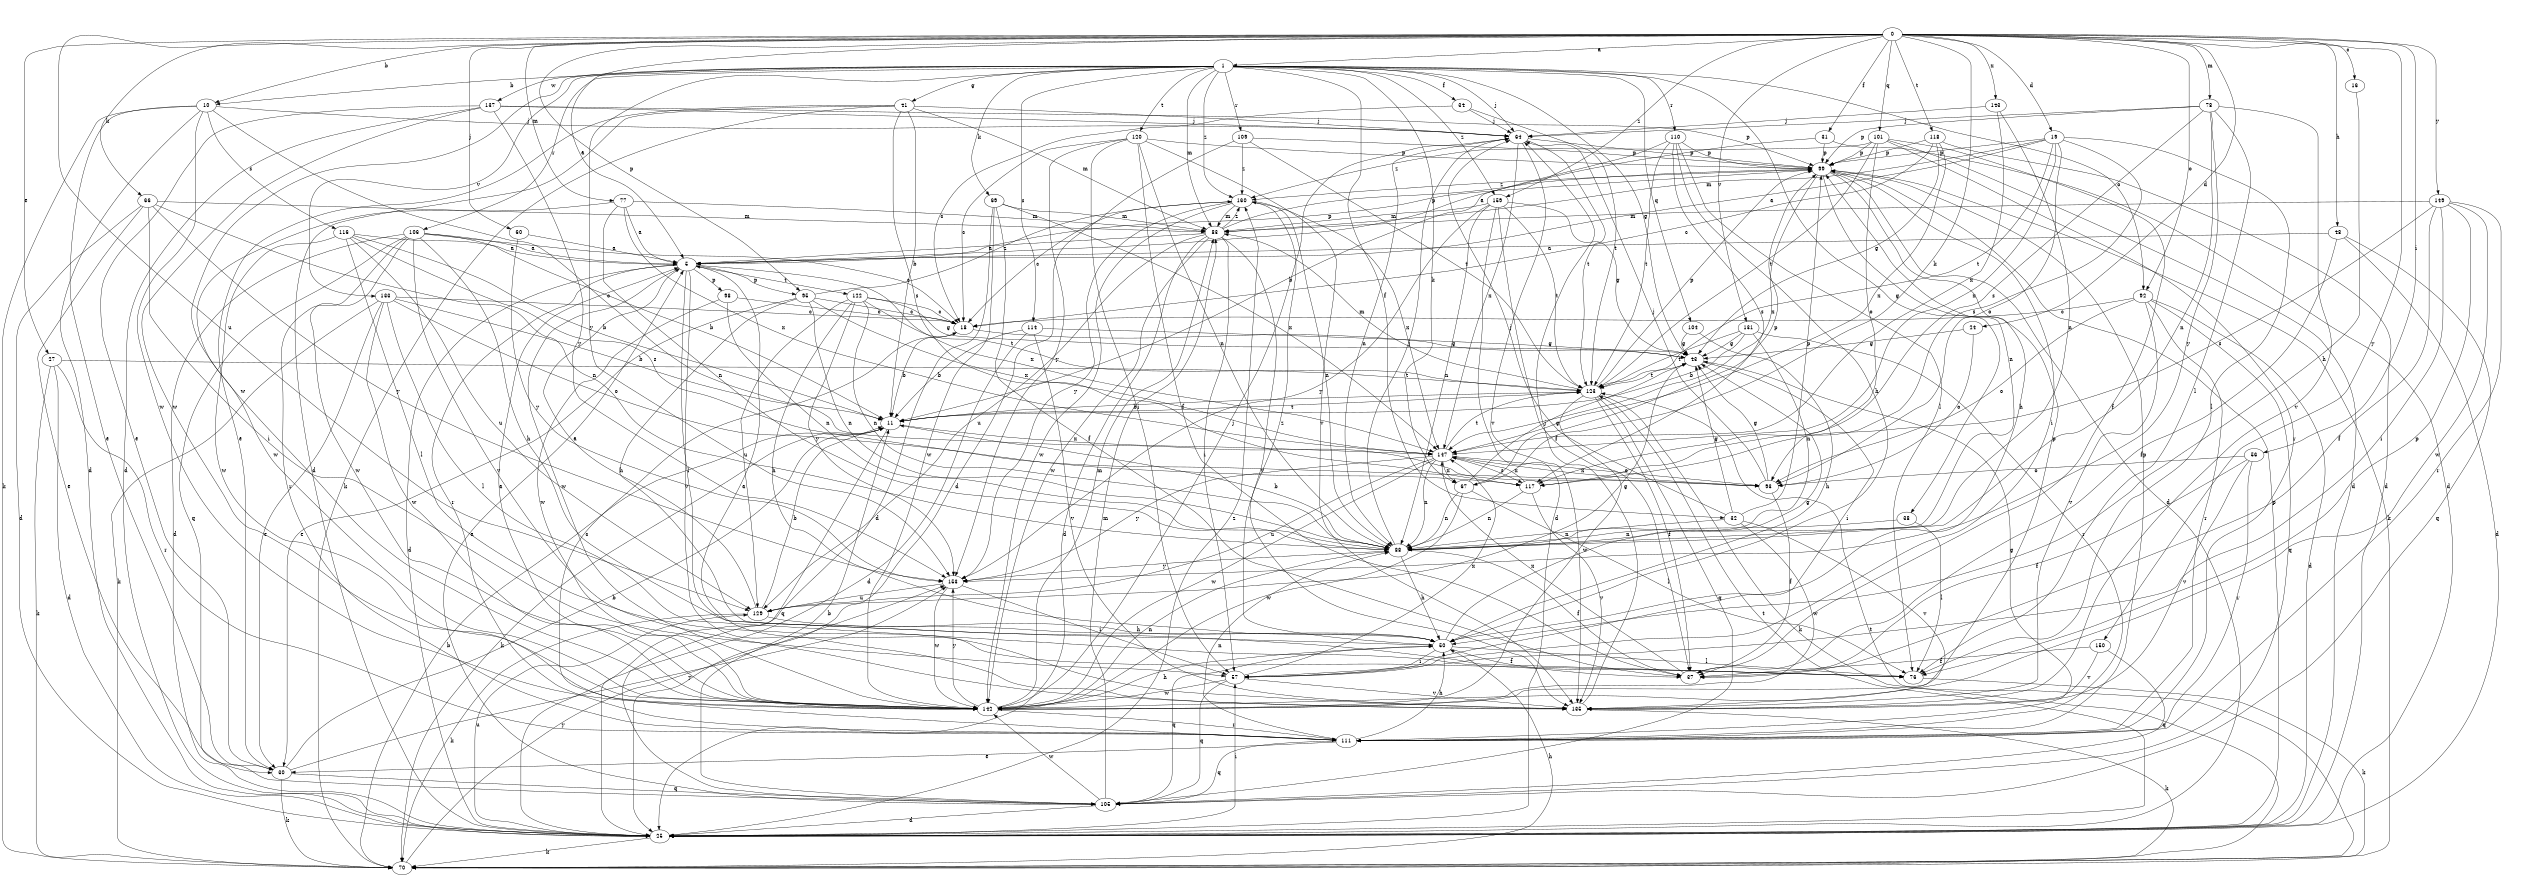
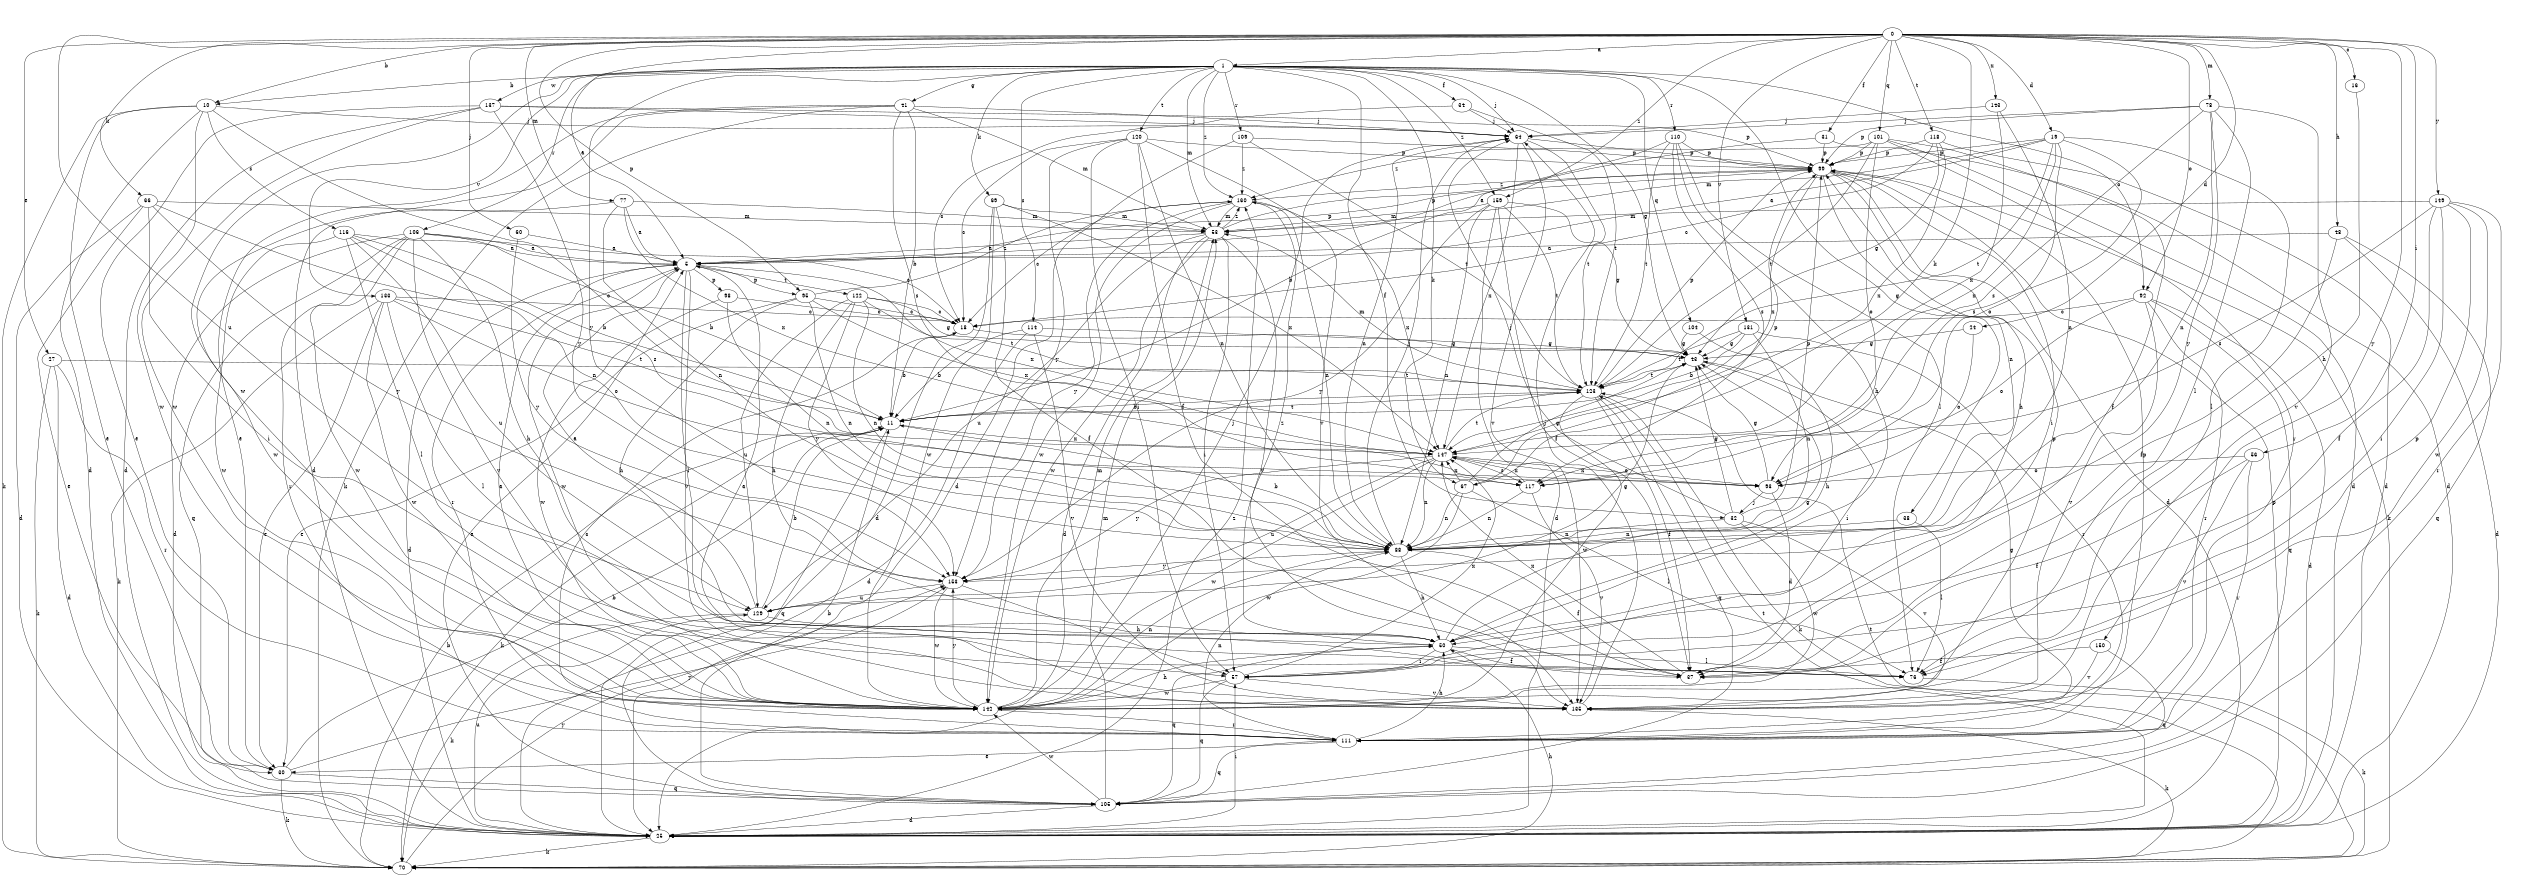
node "83": label "83" -> "53"
edge "93" -> "64": now "93" -> "32"
edge "133" -> "11": label "b" -> "t"
edge "147" -> "67": reversed
edge "93" -> "37": label "f" -> "d"
